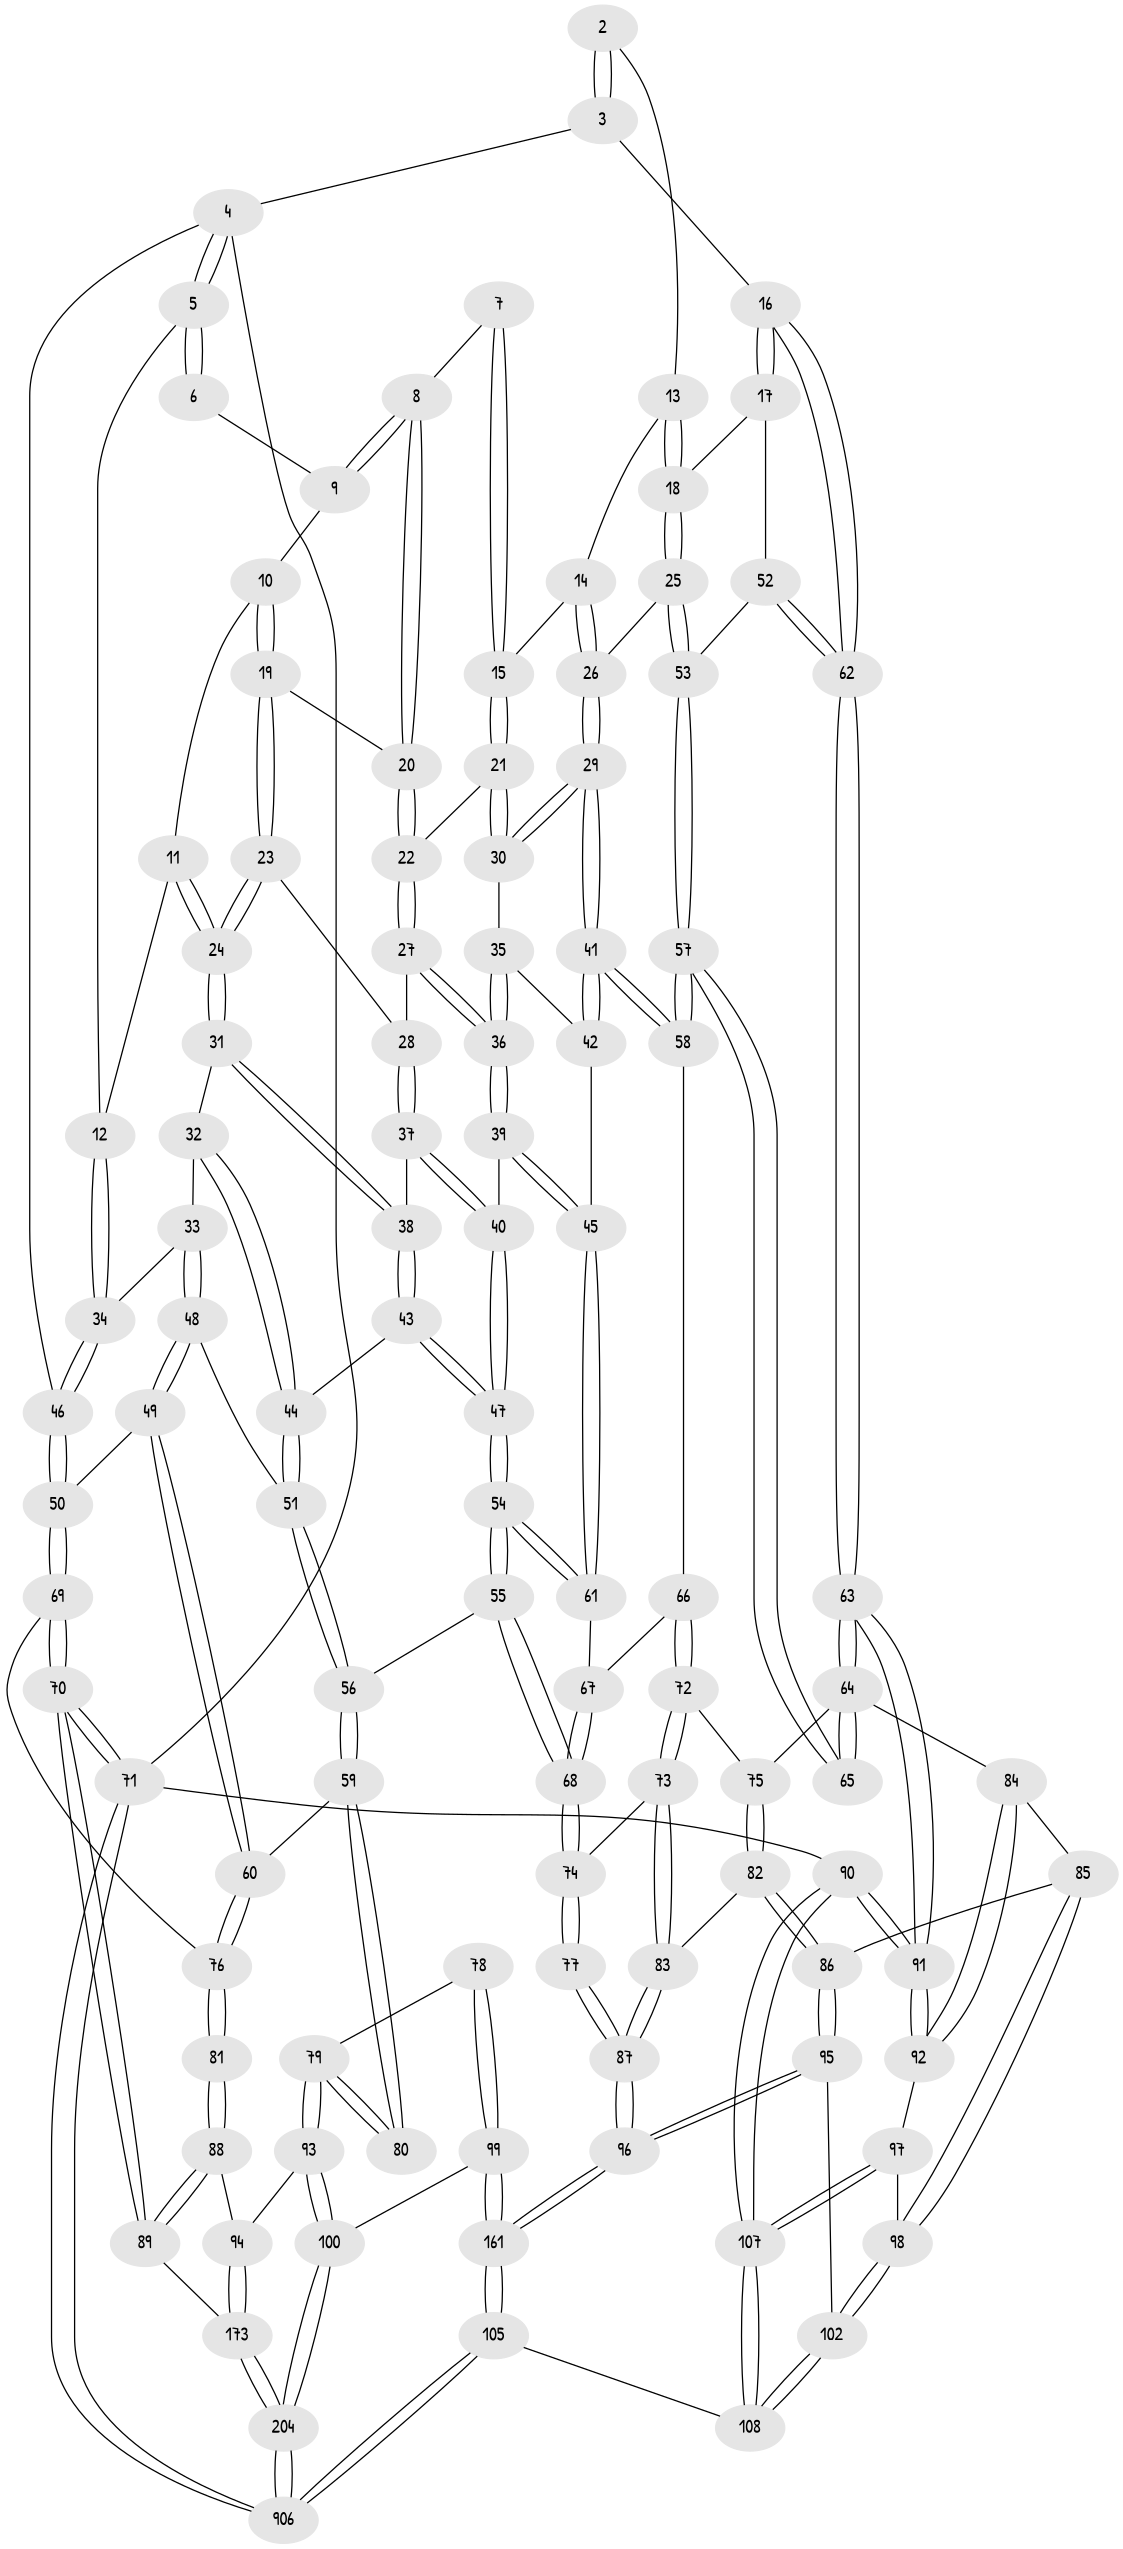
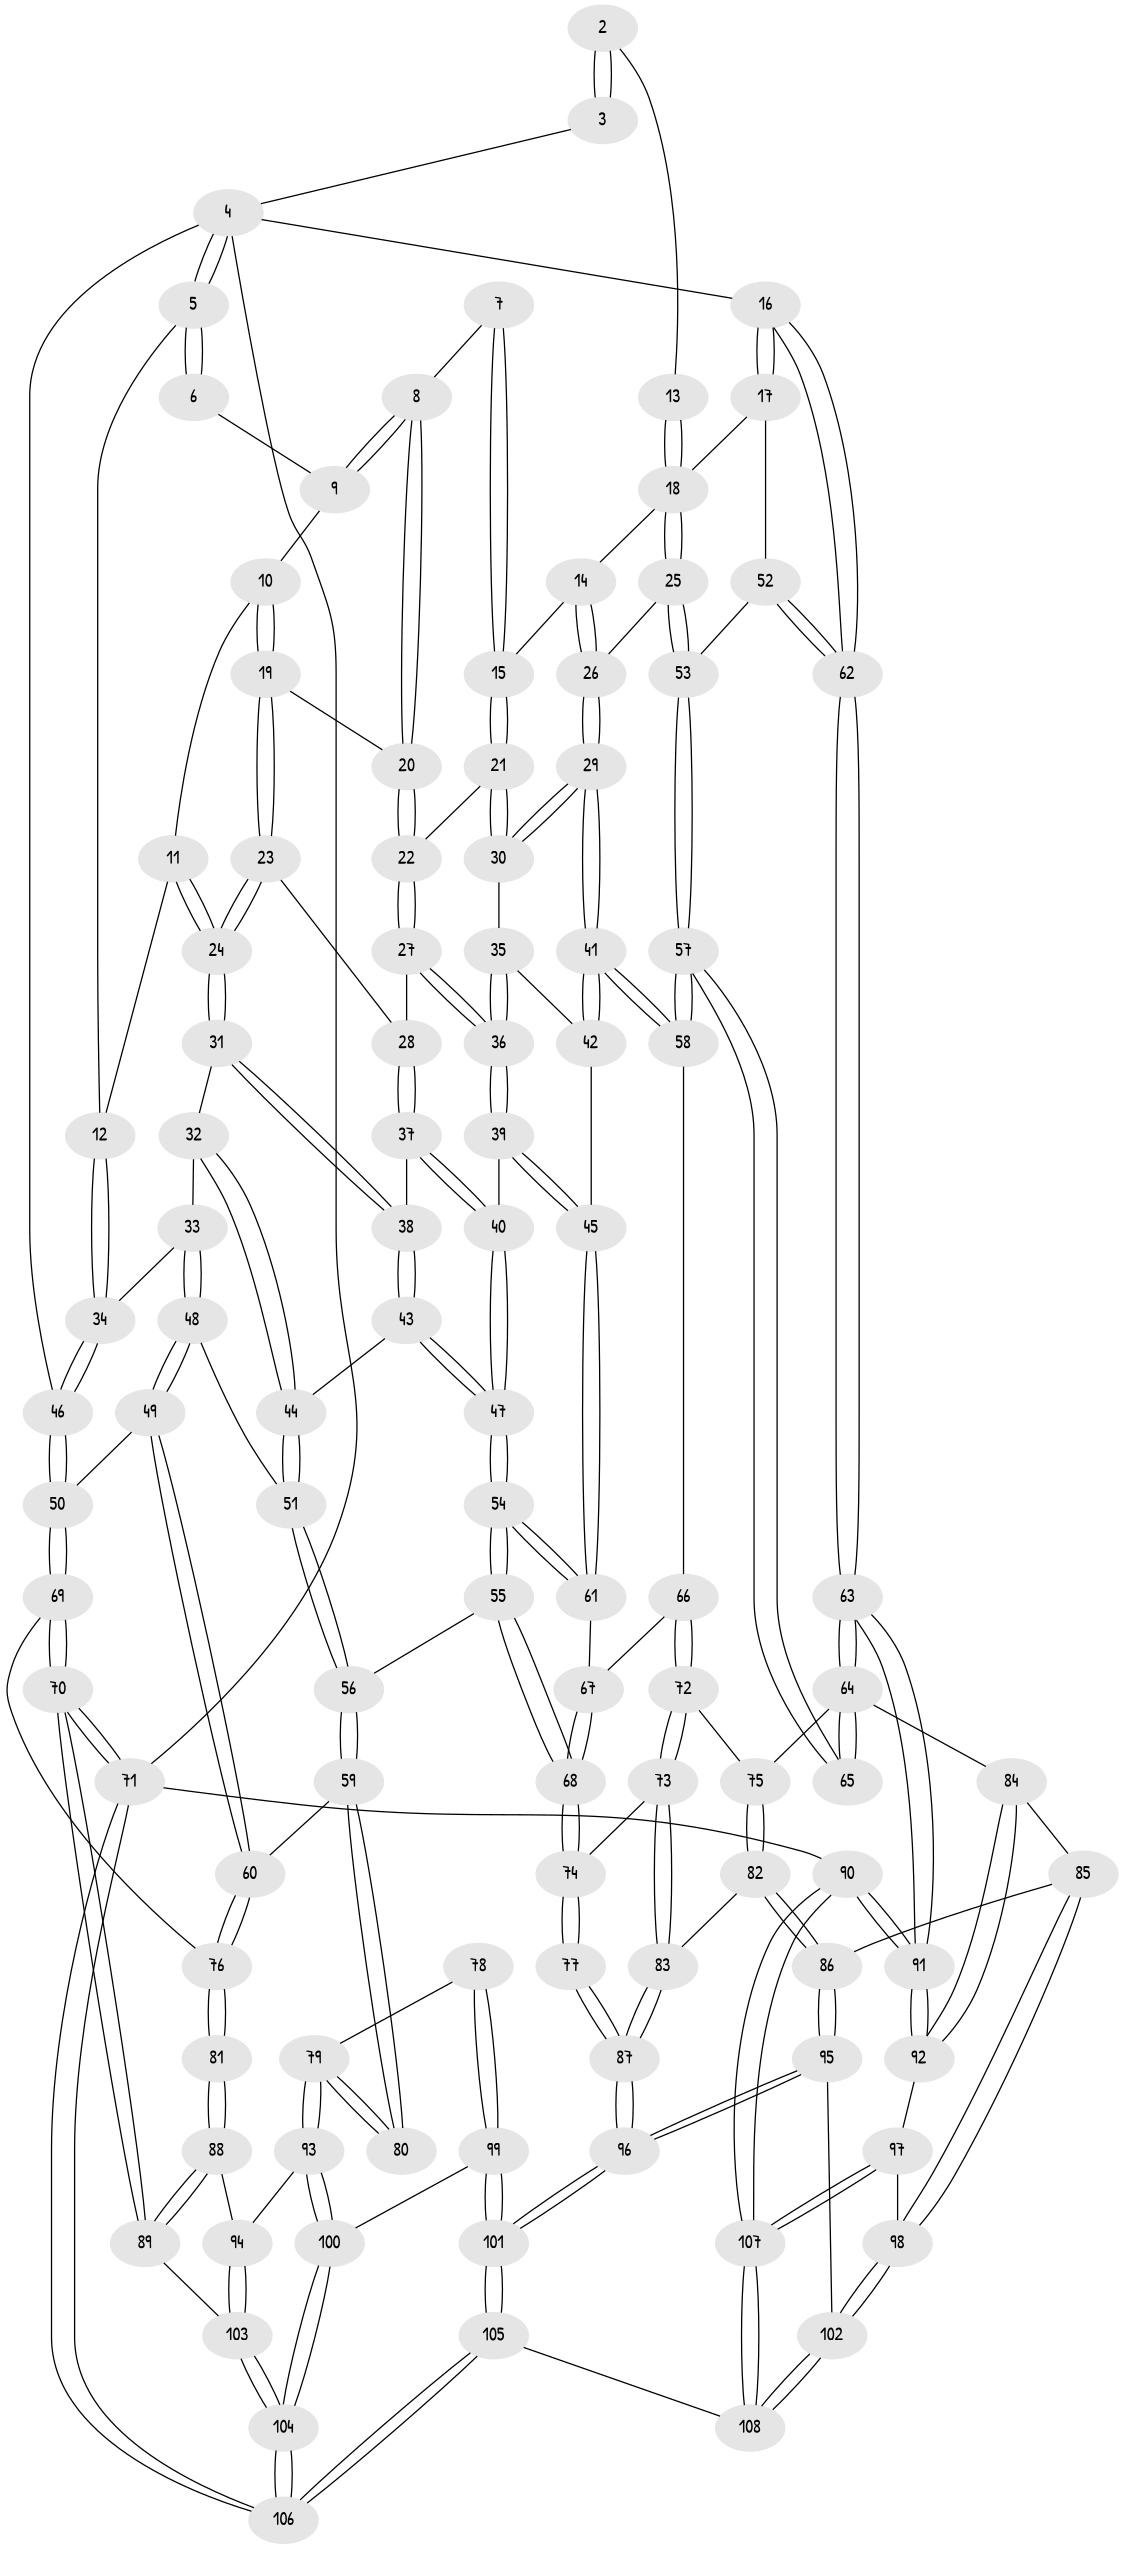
edge "3" -- "16": now "4" -- "16"
edge "13" -- "14": now "18" -- "14"
node "161": label "161" -> "101"
node "173": label "173" -> "103"
node "204": label "204" -> "104"
node "906": label "906" -> "106"
